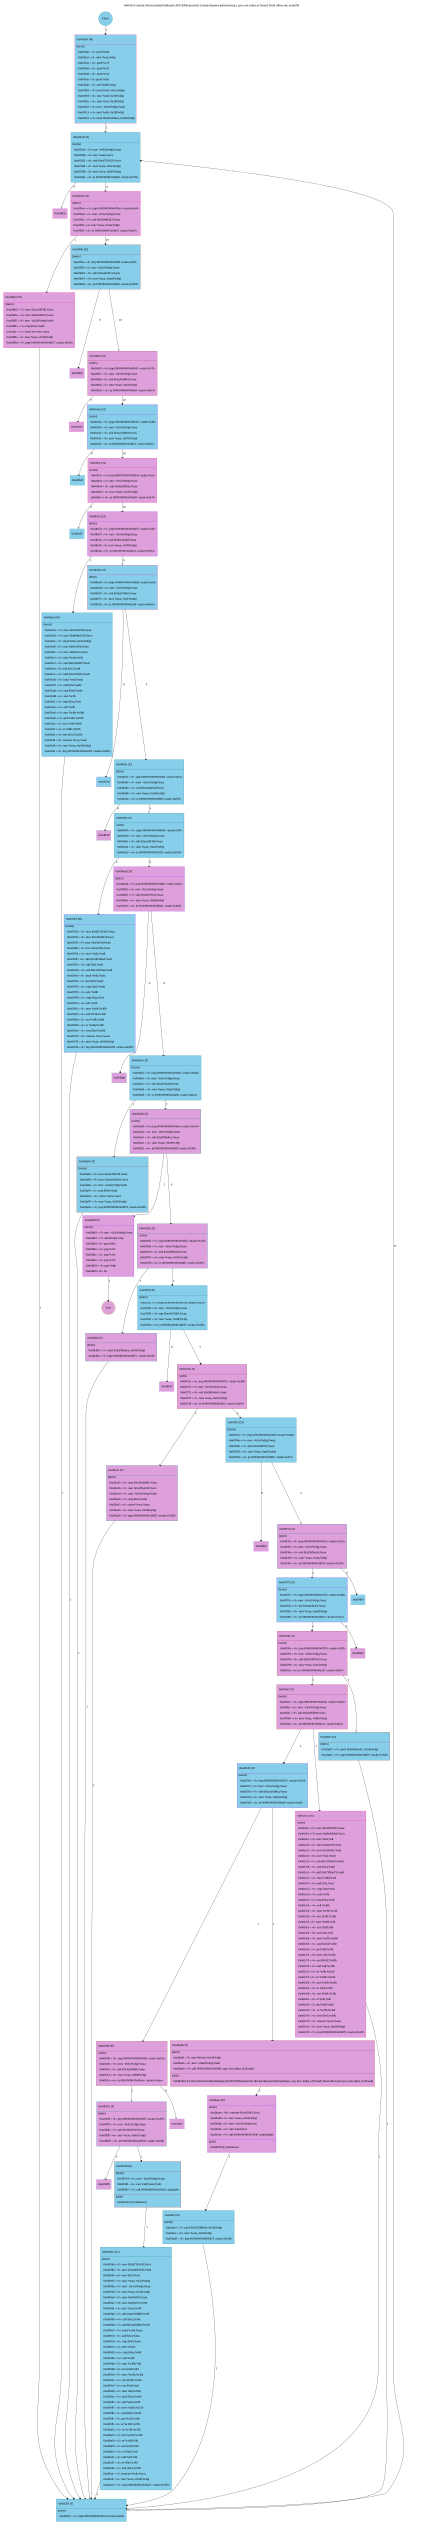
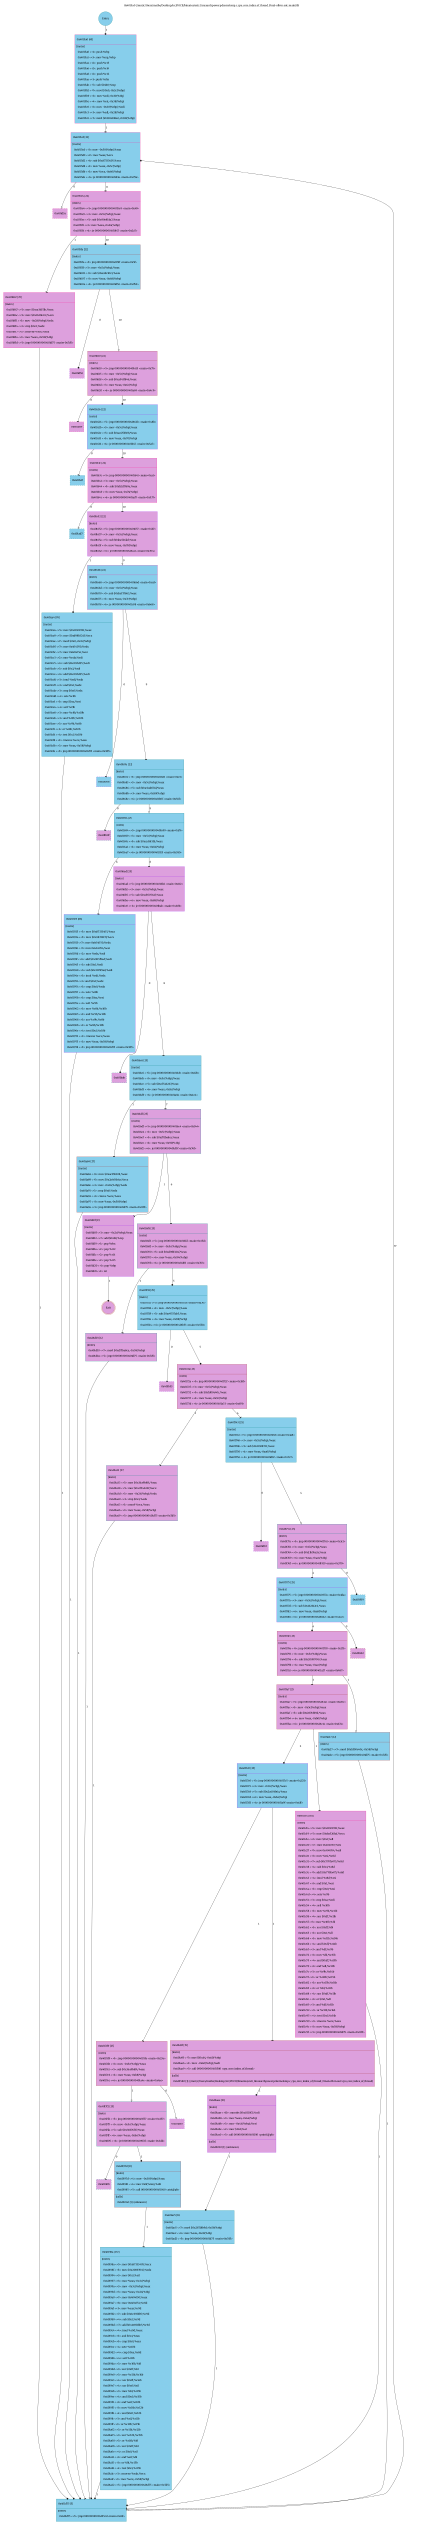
node "0x4015cd [23]": color teal -> deeppink
